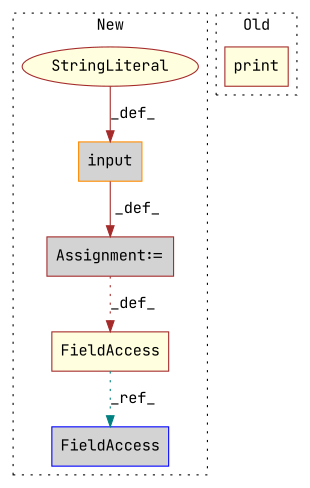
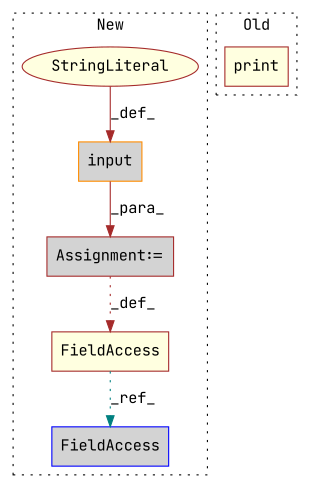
edge "input" -> "Assignment:=": label "_def_" -> "_para_"
